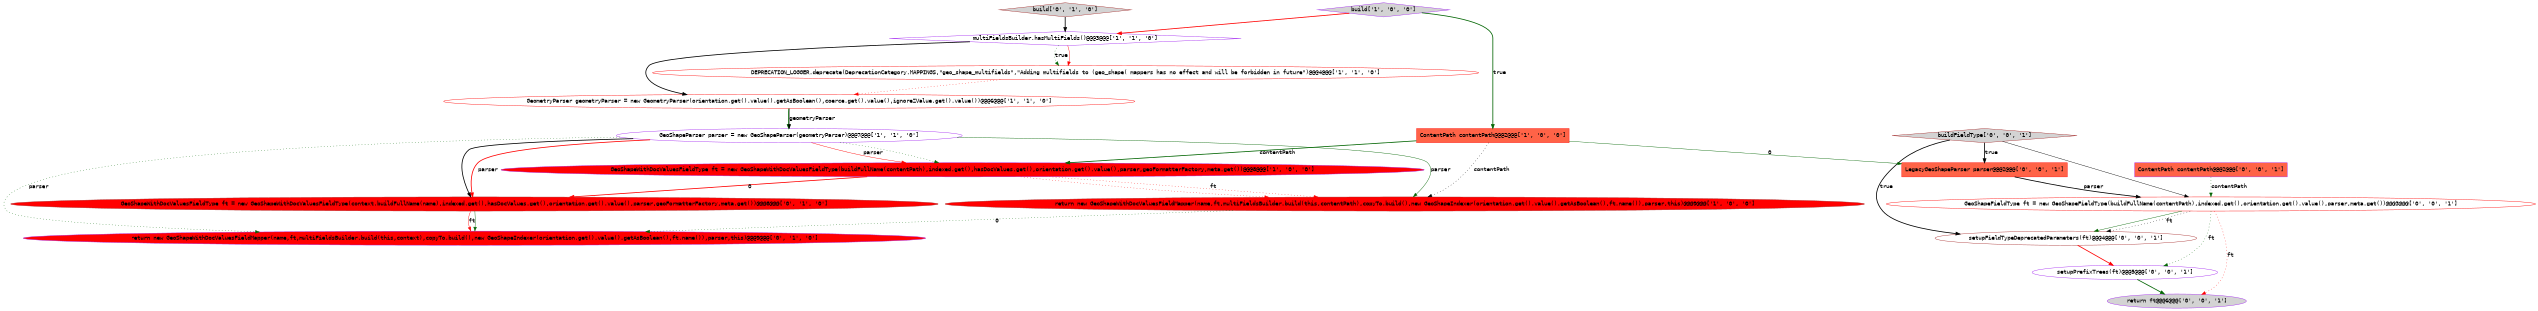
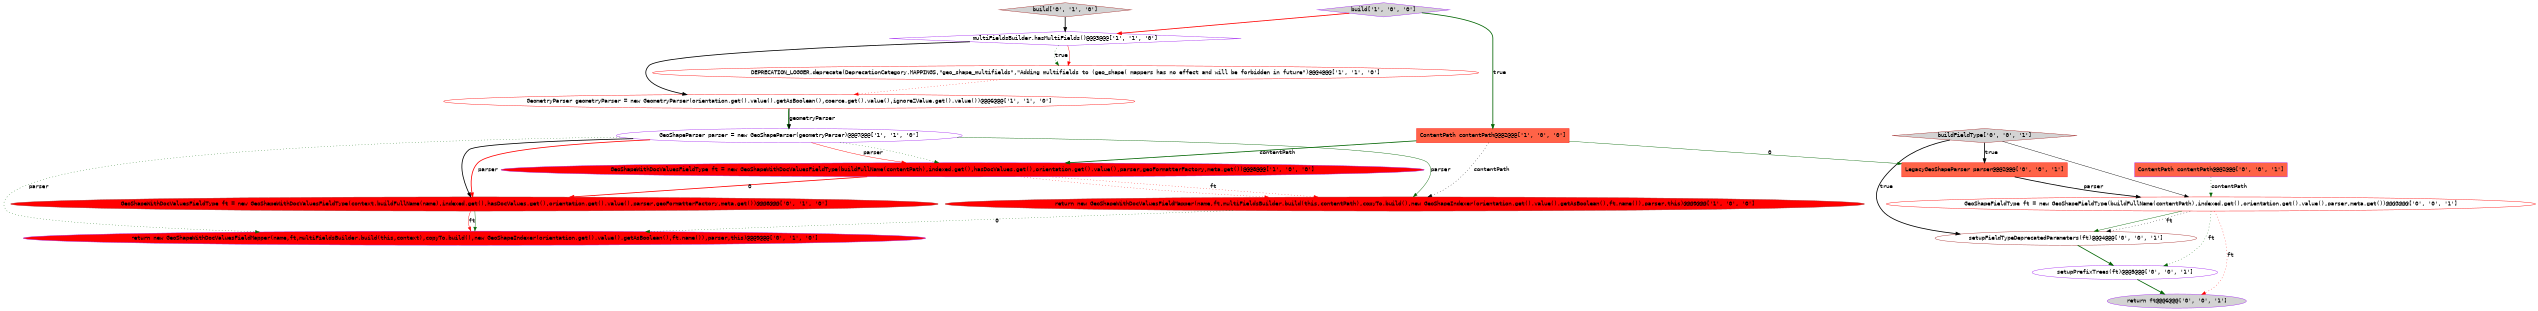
edge "setupFieldTypeDeprecatedParameters(ft)@@@4@@@['0', '0', '1']" -> "setupPrefixTrees(ft)@@@5@@@['0', '0', '1']": color red -> darkgreen
